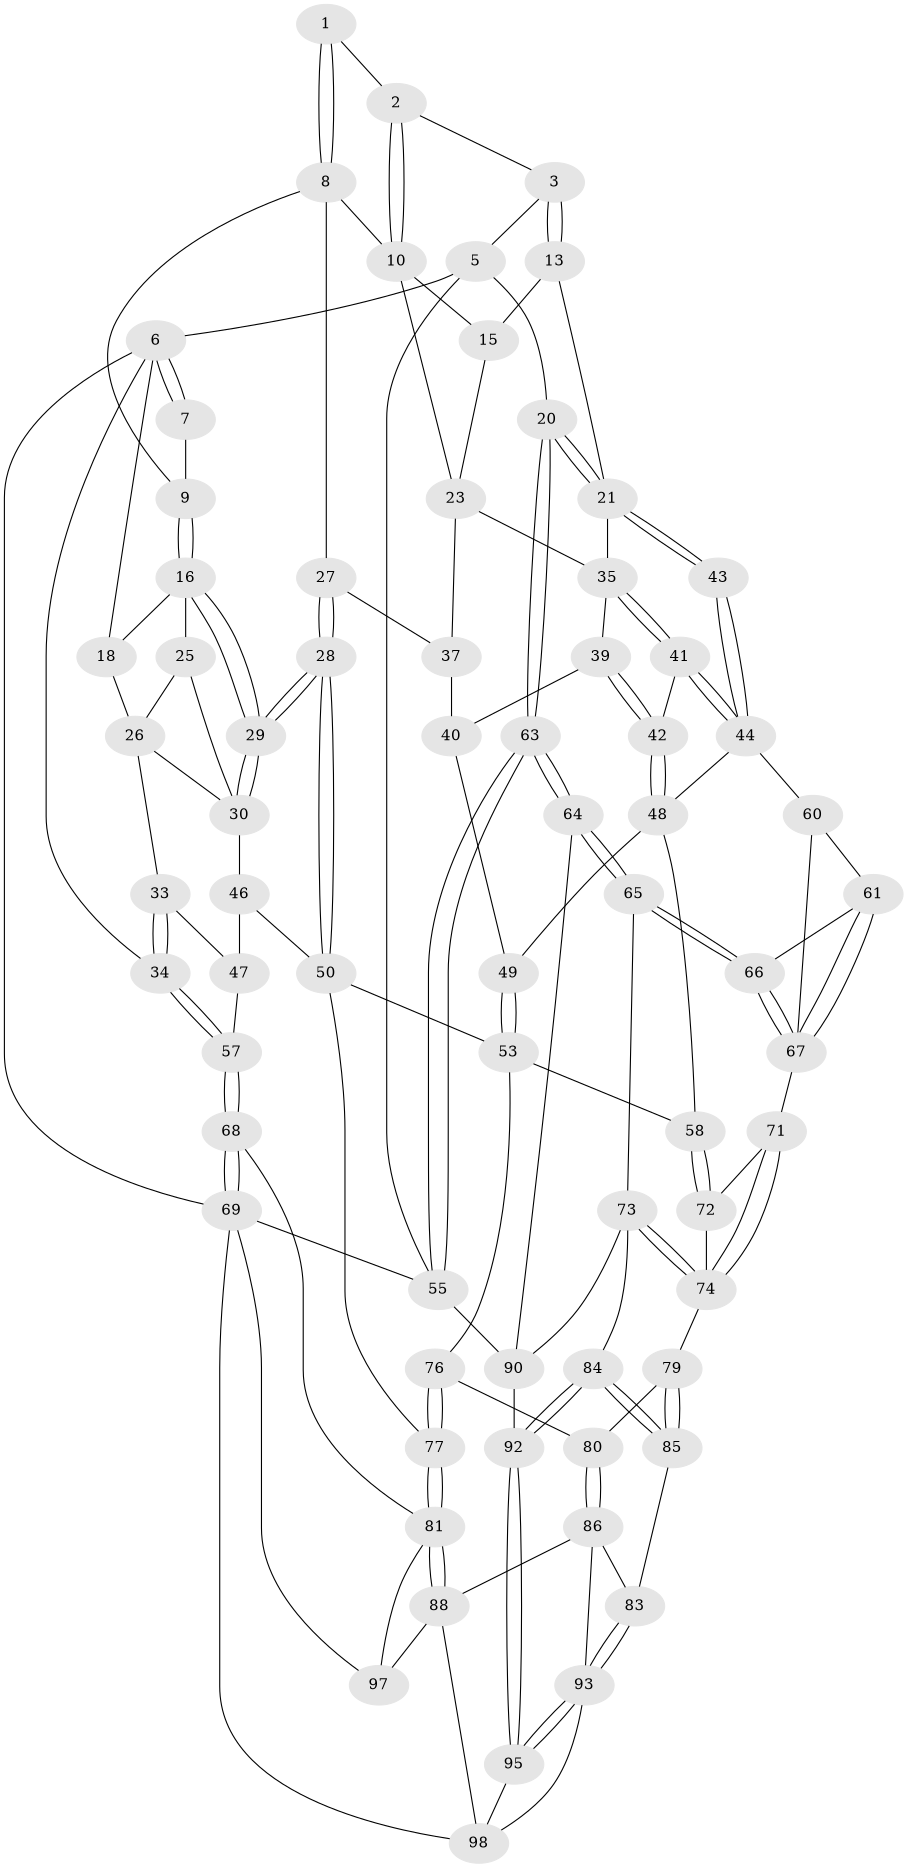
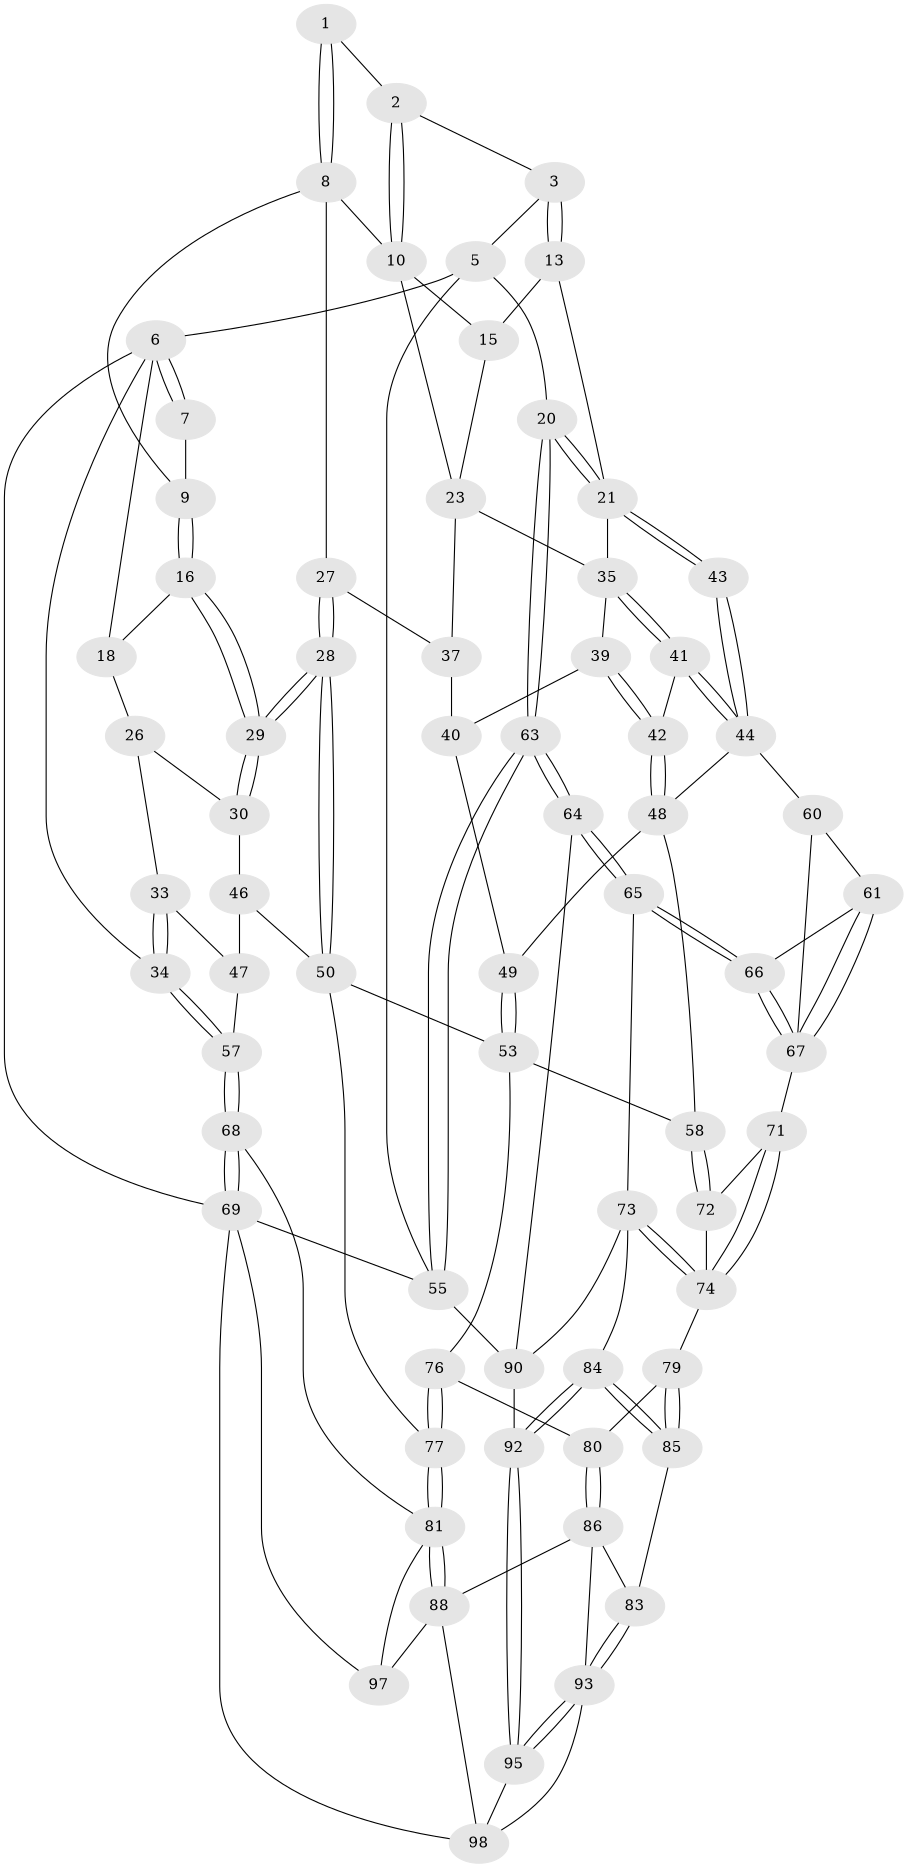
node "25": removed
